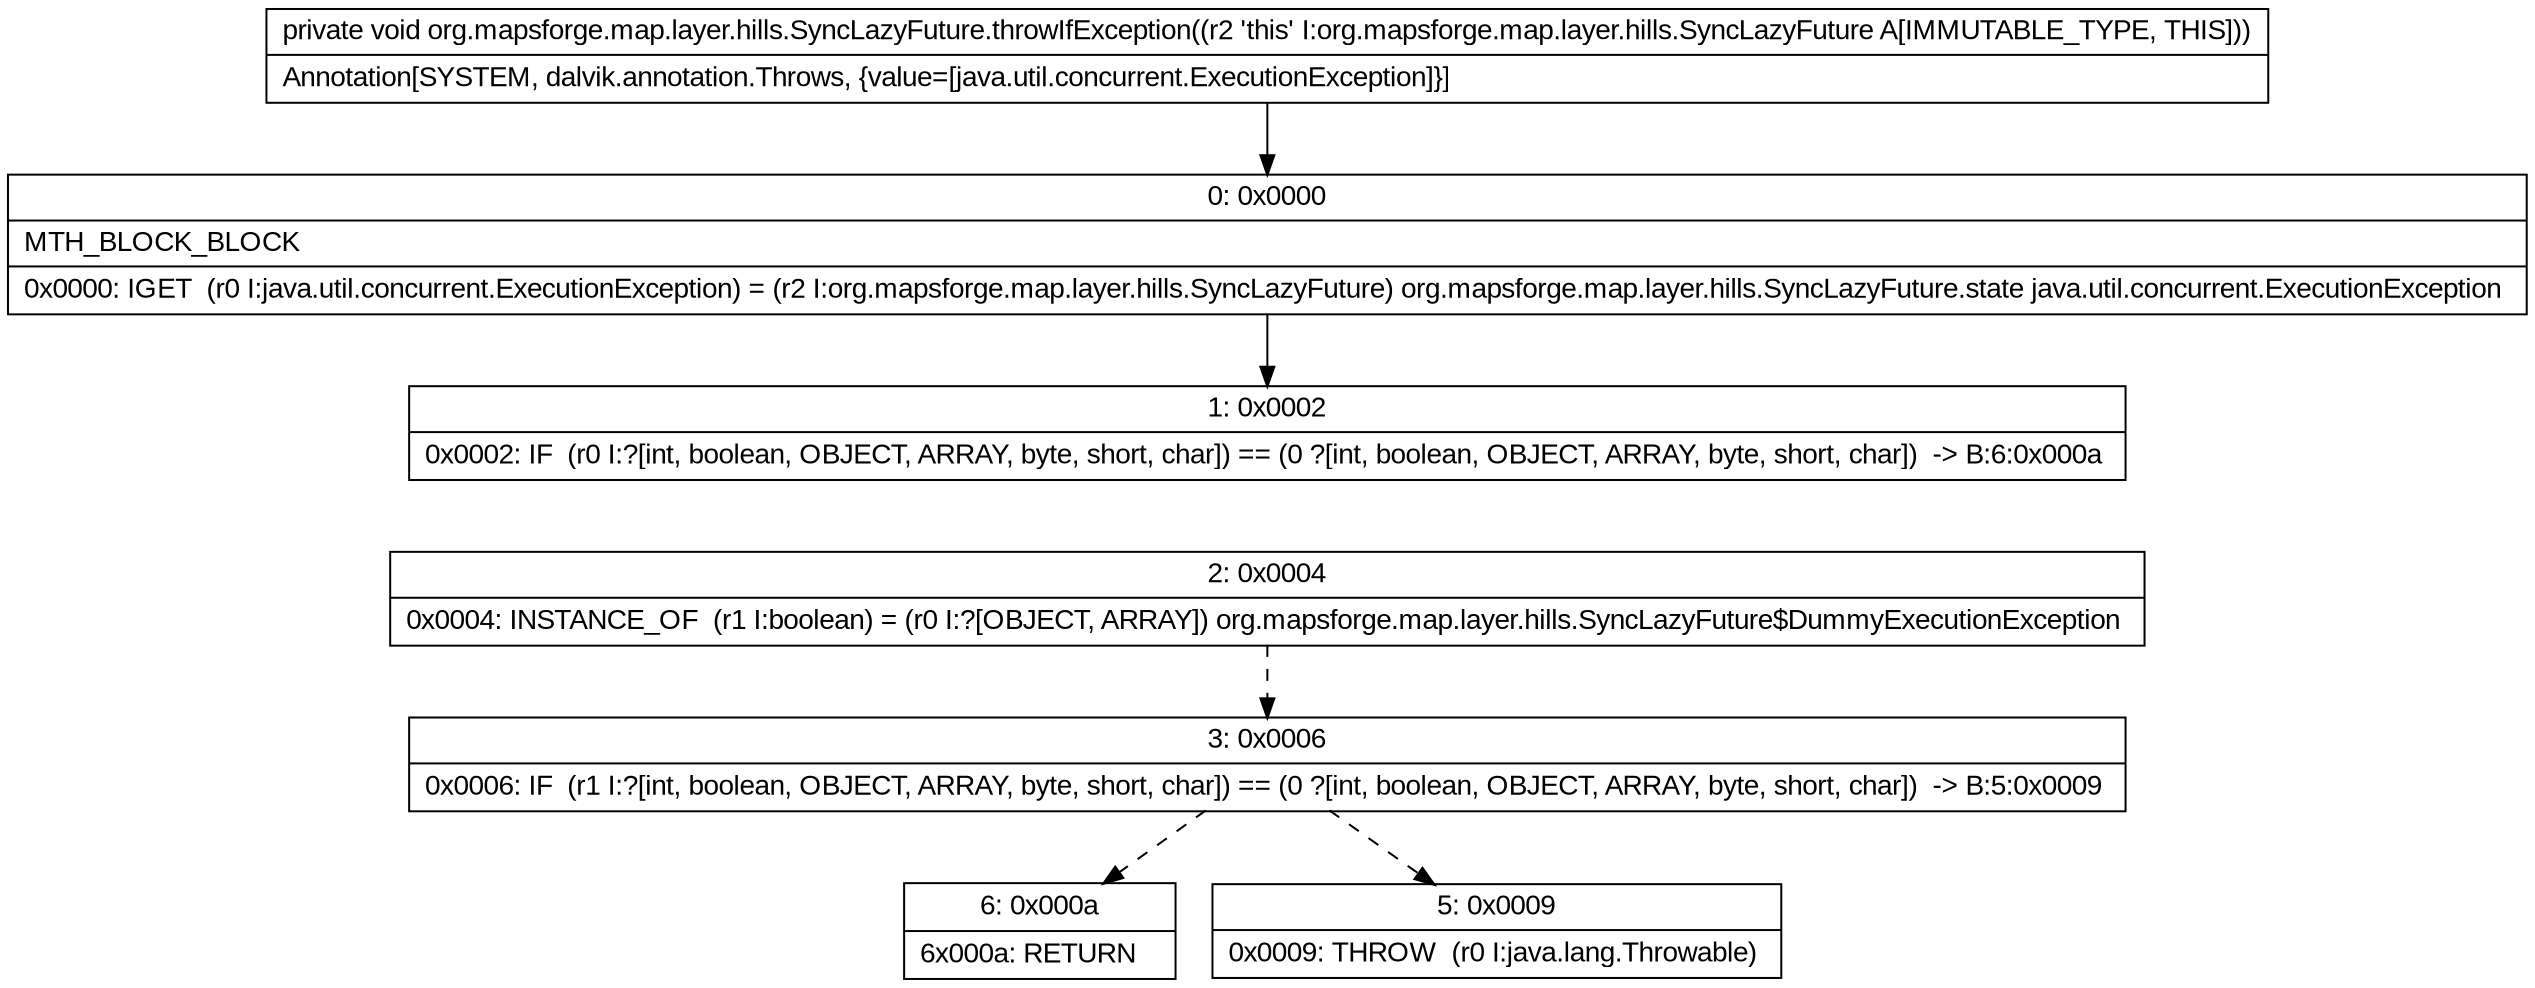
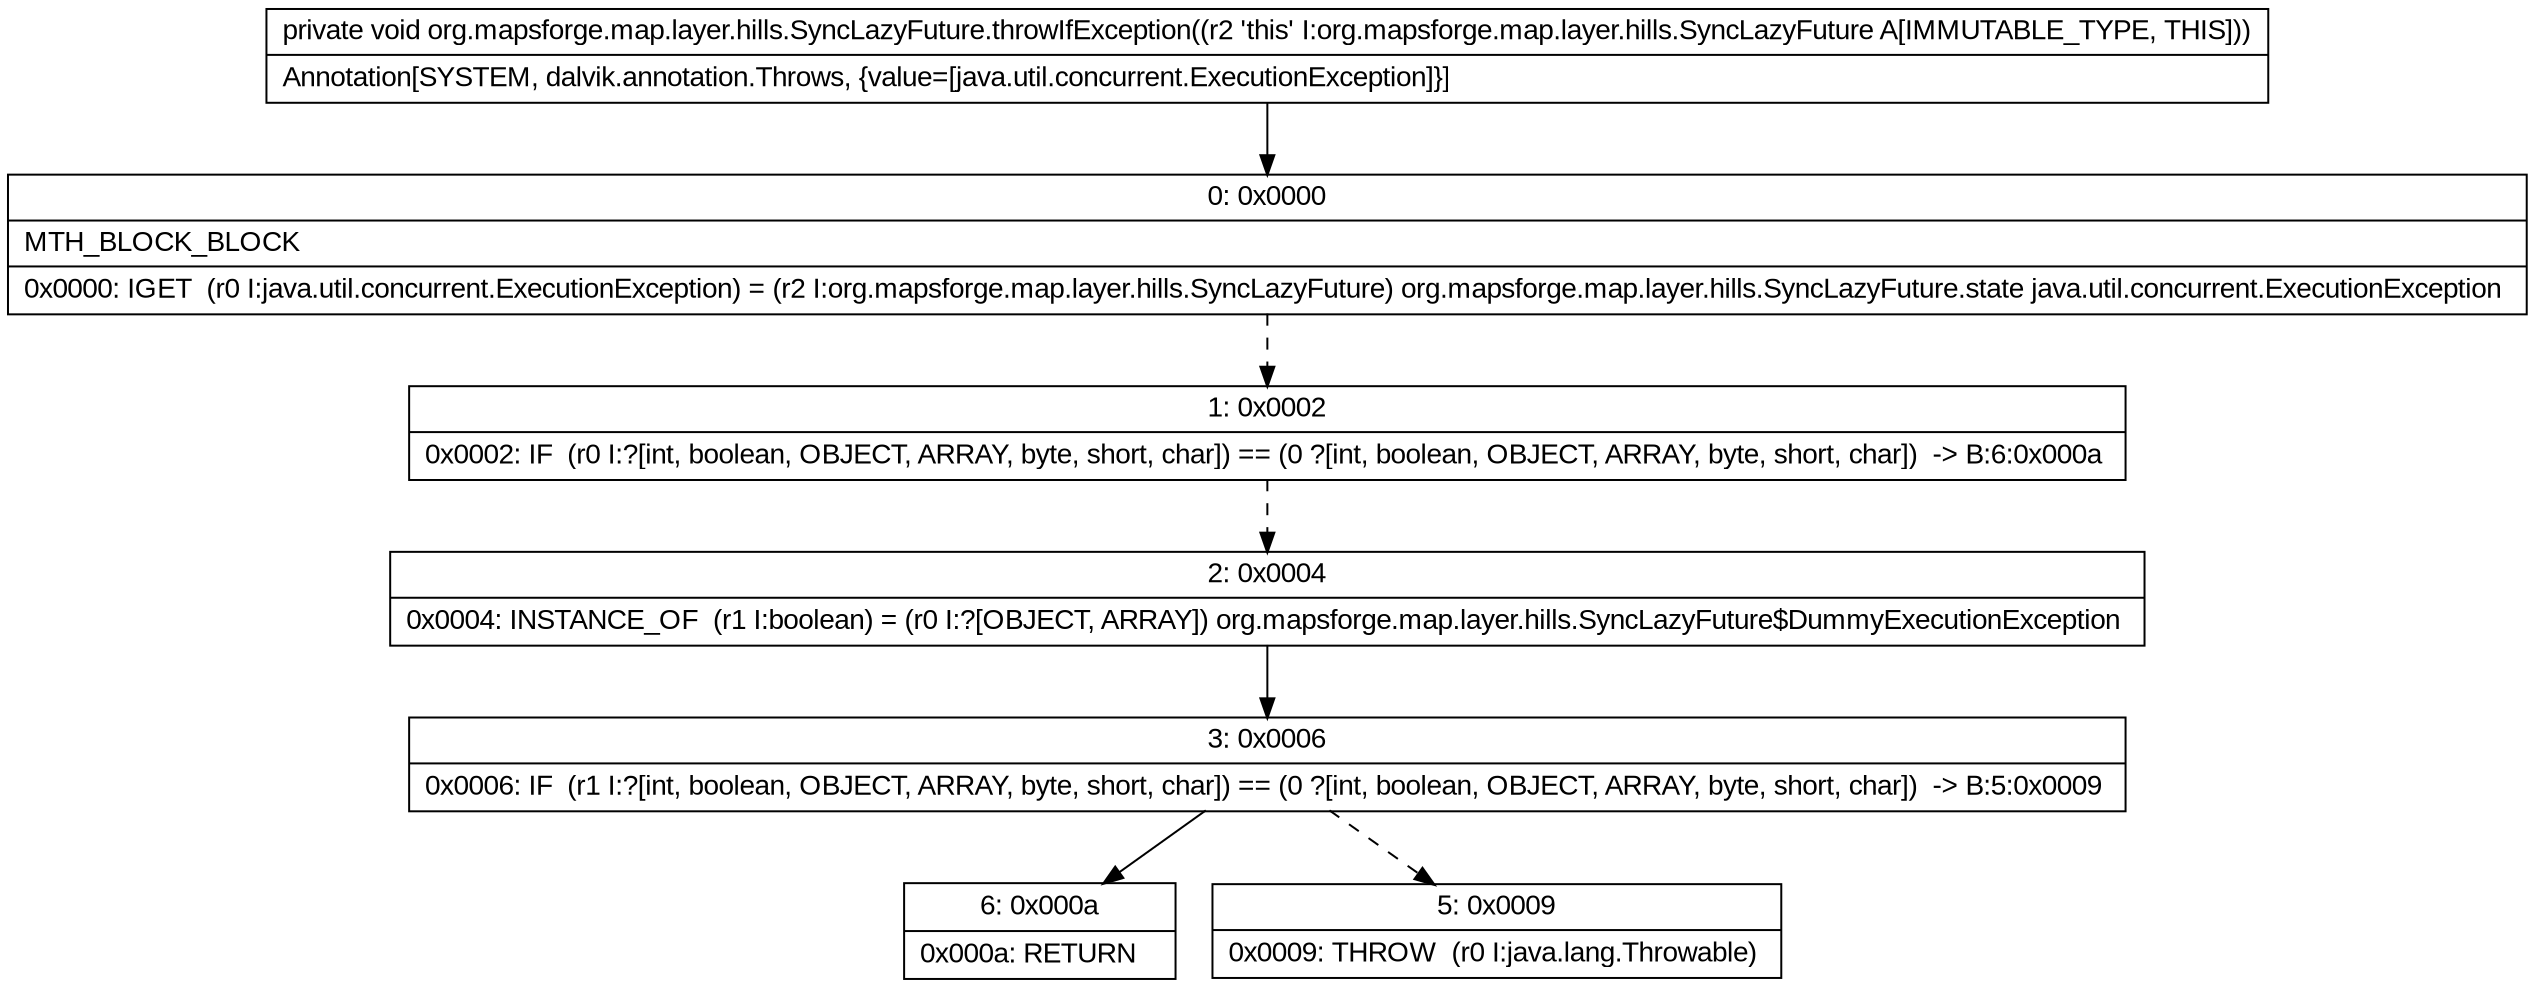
edge "0: 0x0000" -> "1: 0x0002": style solid -> dashed
edge "1: 0x0002" -> "2: 0x0004": added
edge "2: 0x0004" -> "3: 0x0006": style dashed -> solid
edge "3: 0x0006" -> "6: 0x000a": style dashed -> solid
node "6: 0x000a": text "6x000a: RETURN" -> "0x000a: RETURN"
